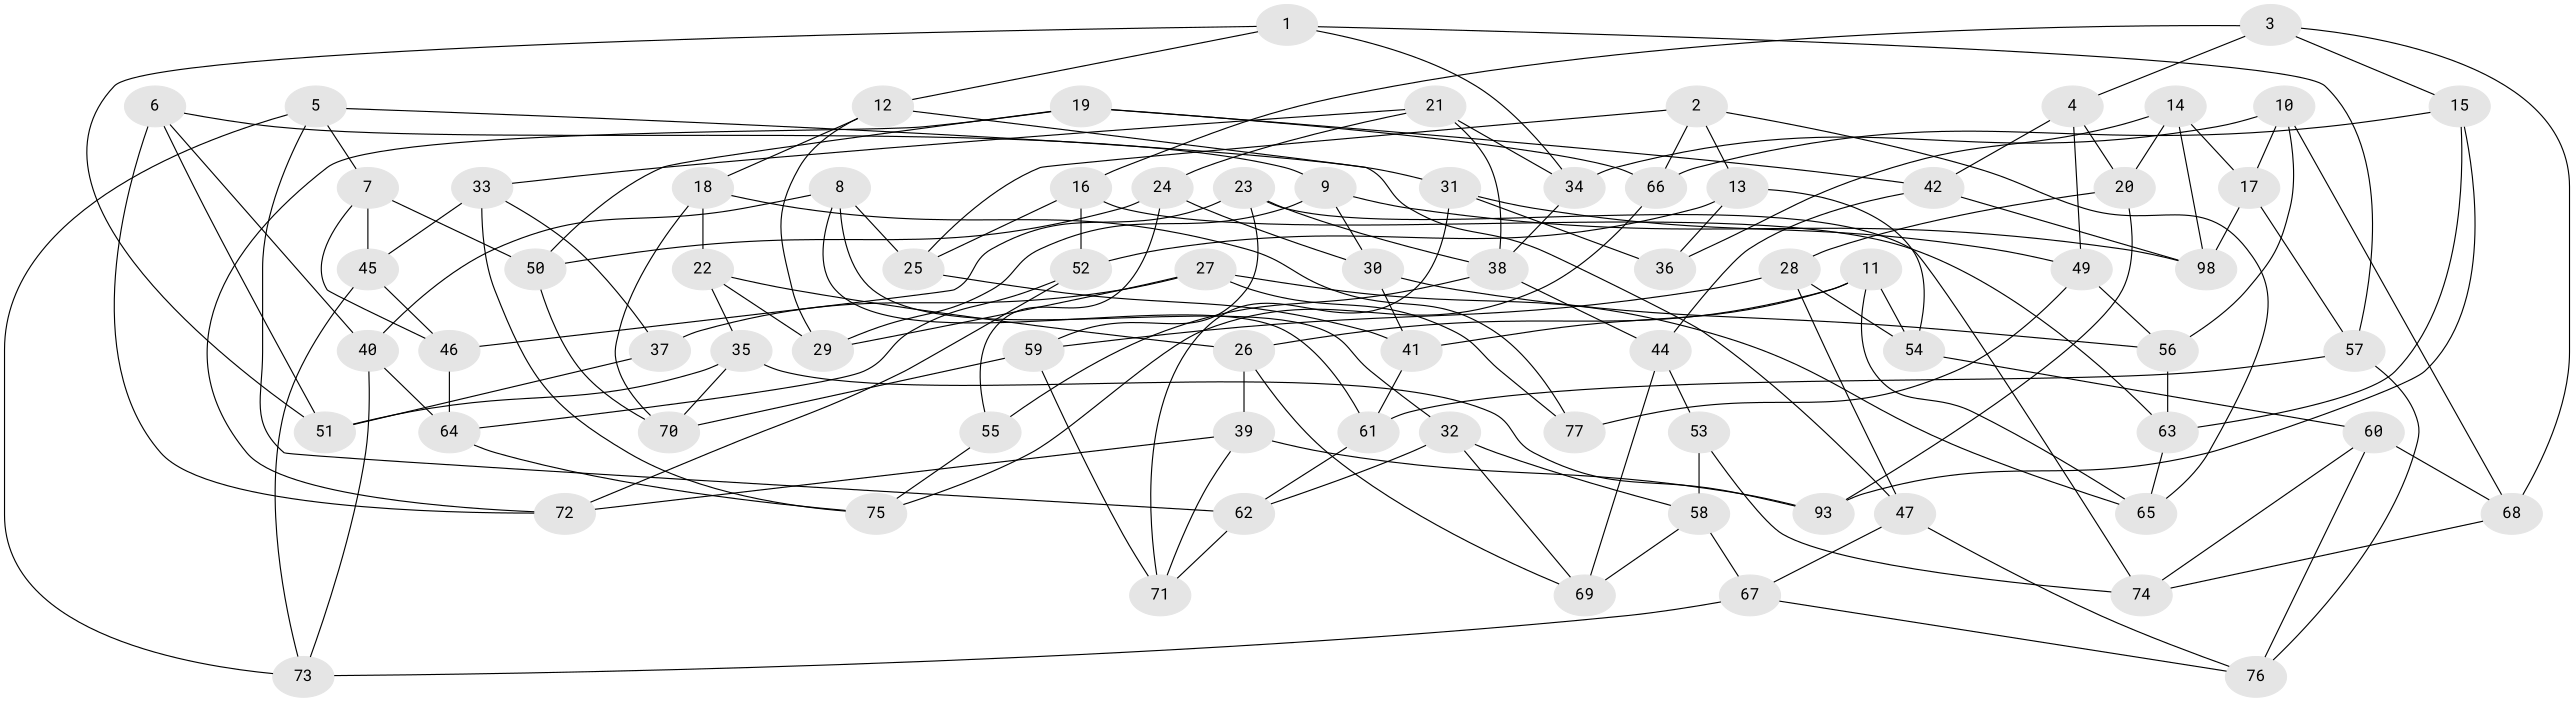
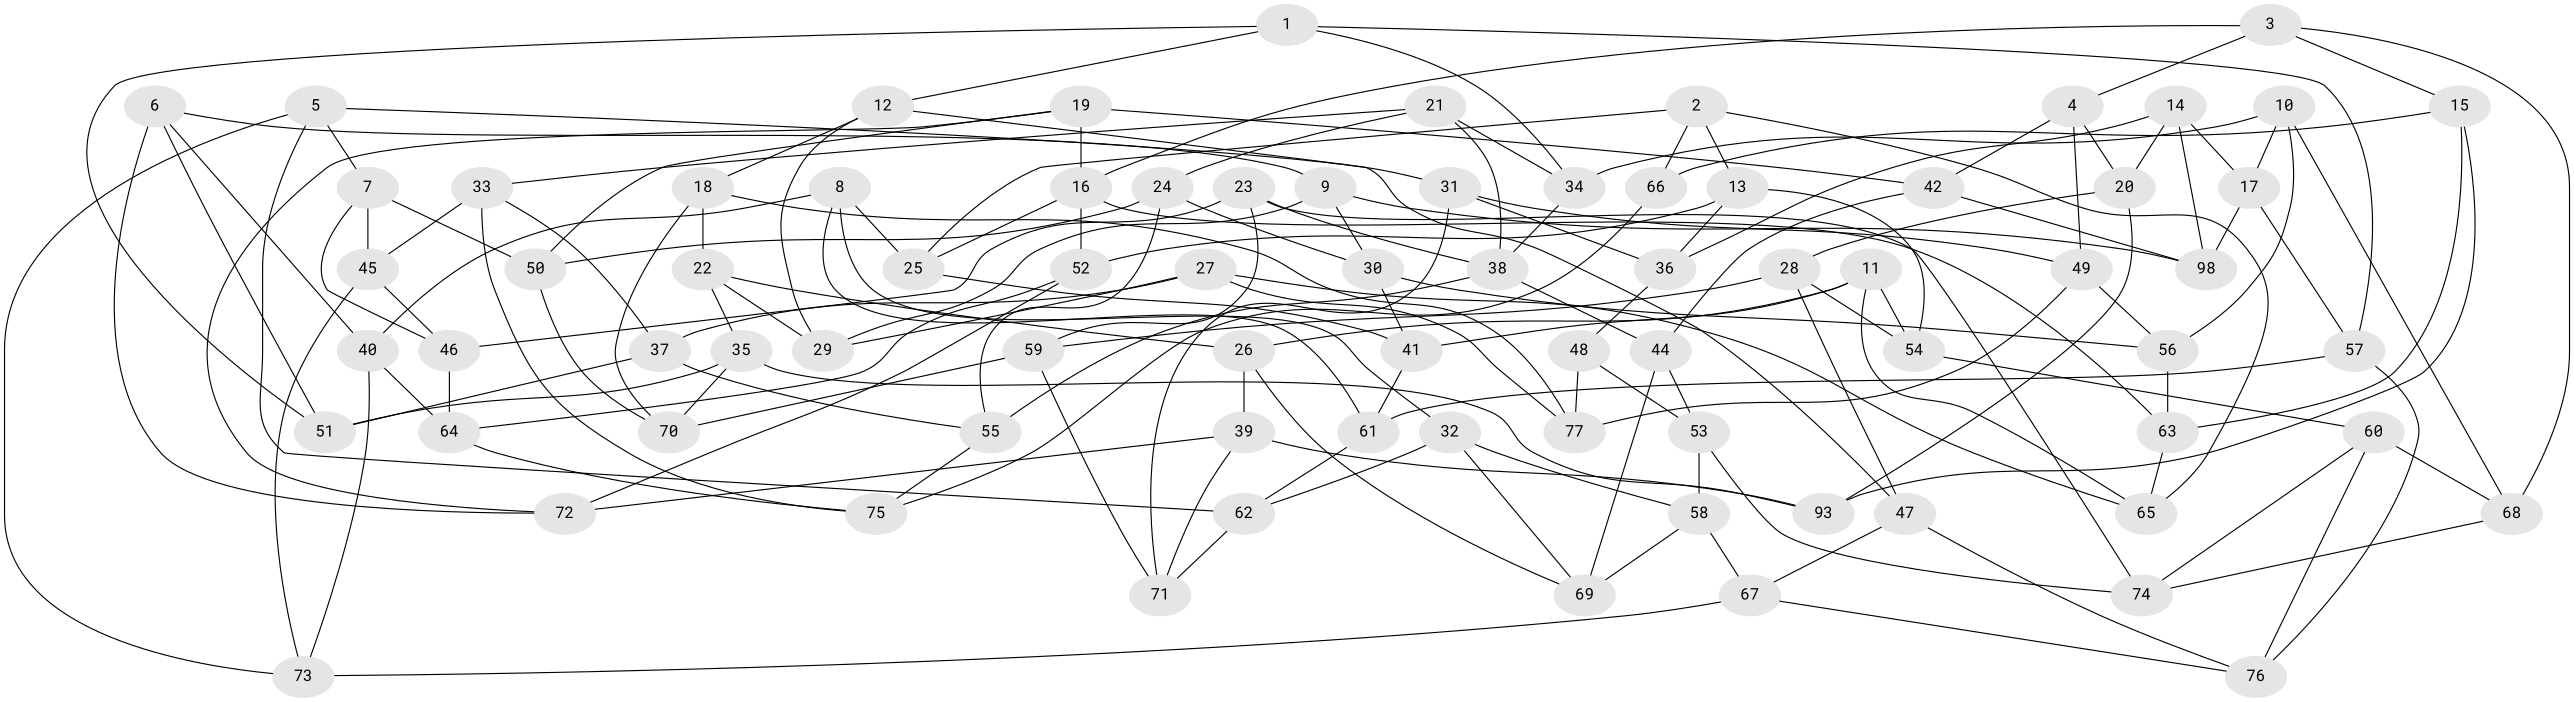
edge "19" -- "66": now "19" -- "16"
node "48": added
edge "37" -- "55": added
